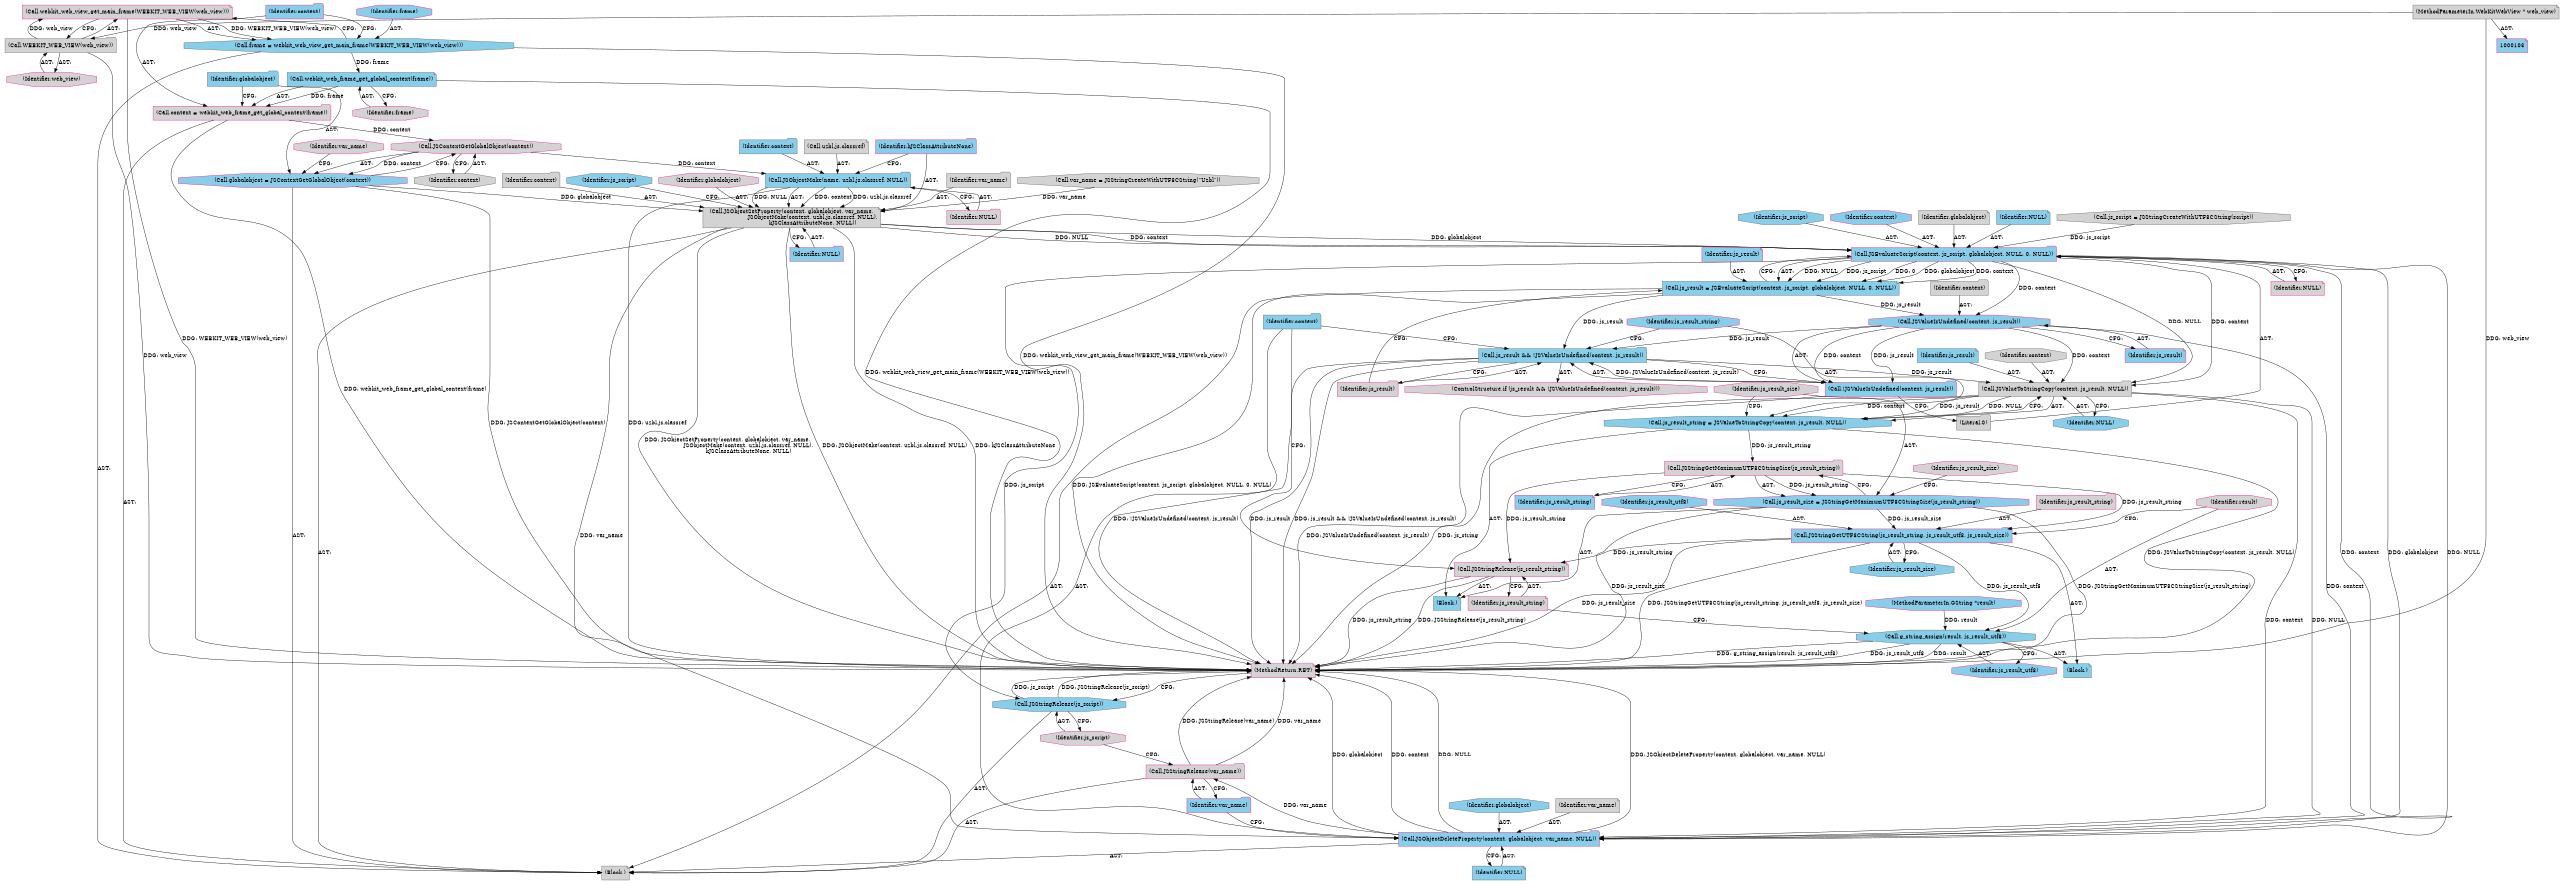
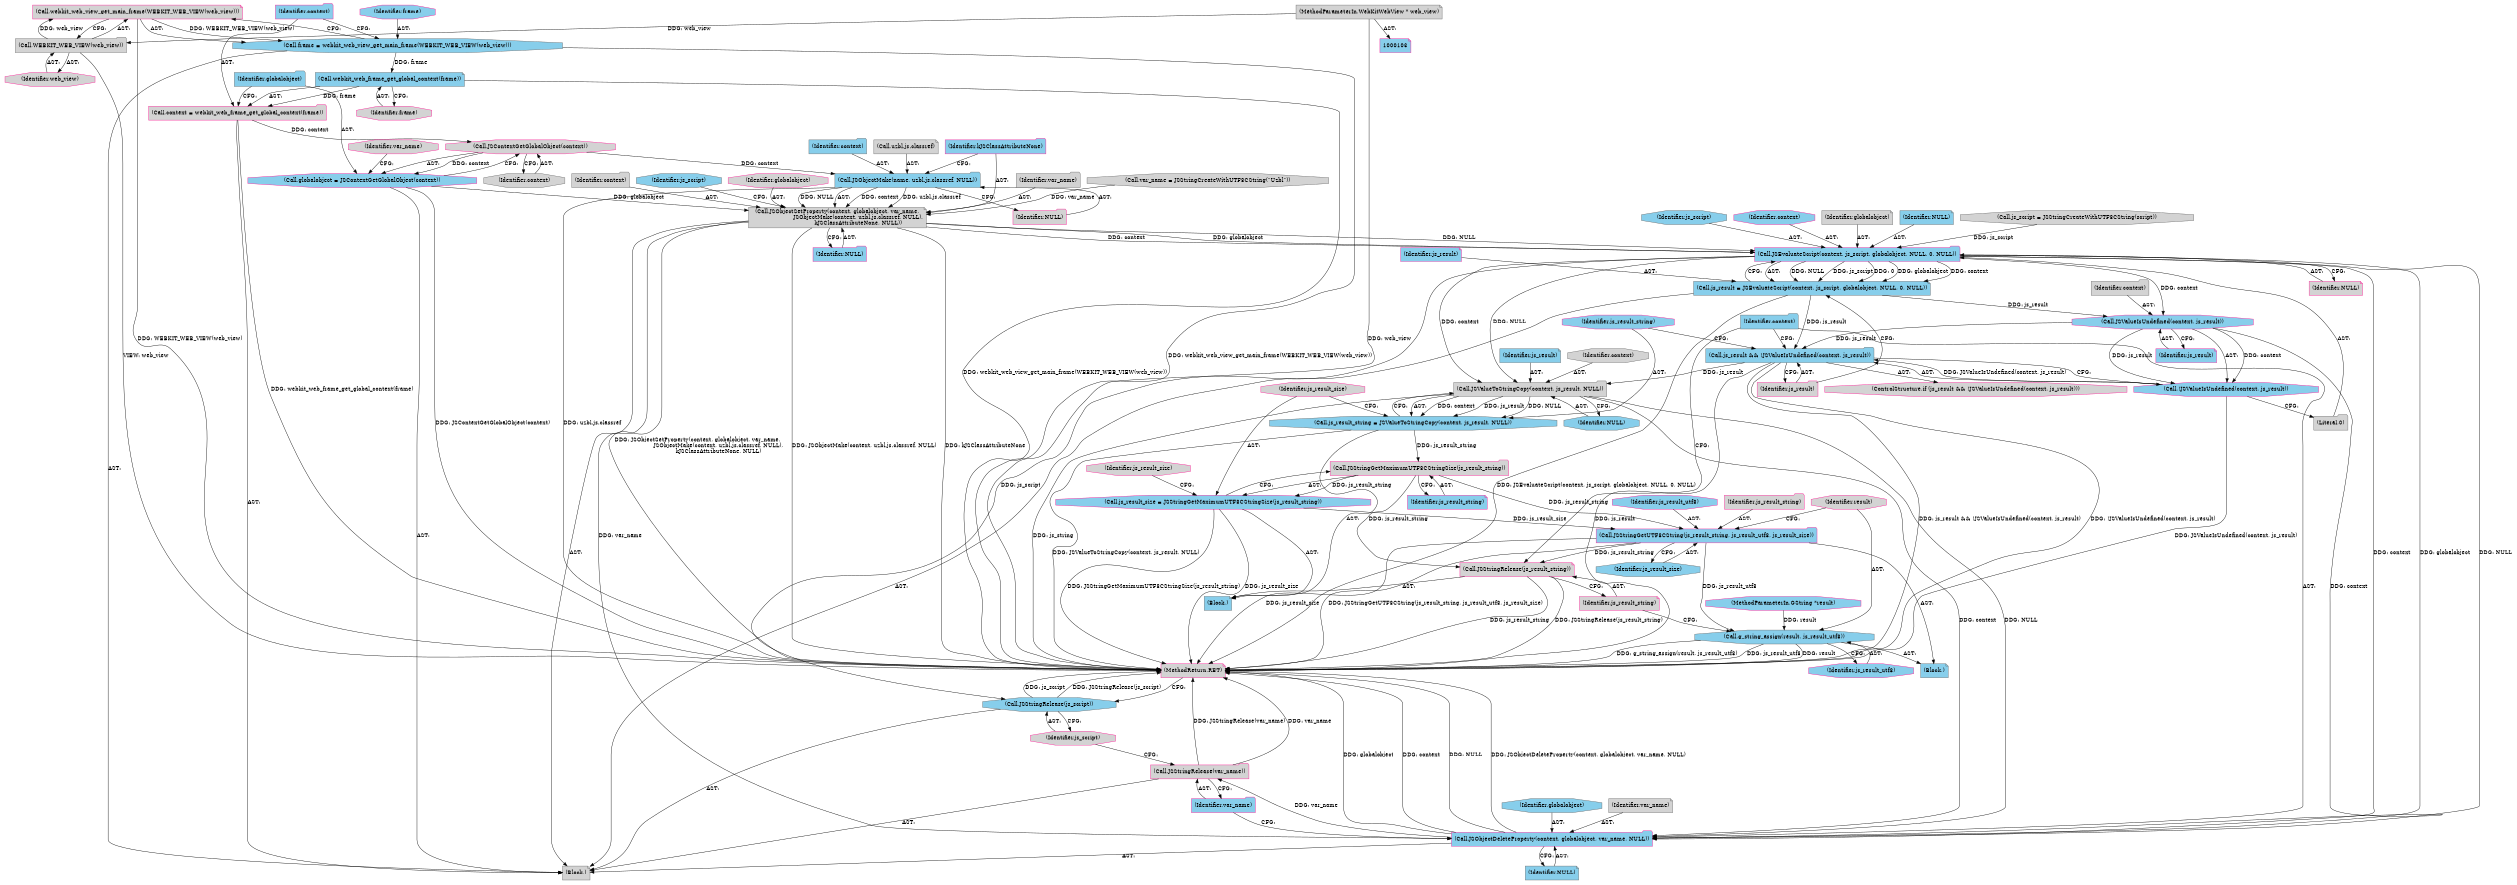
edge "(Call,JSValueIsUndefined(context, js_result))" -> "(Call,JSValueToStringCopy(context, js_result, NULL))": removed, label "DDG: context"
edge "(Call,WEBKIT_WEB_VIEW(web_view))" -> "(MethodReturn,RET)": label "DDG: web_view" -> "VIEW: web_view"
node "(Call,!JSValueIsUndefined(context, js_result))": shape folder -> octagon
